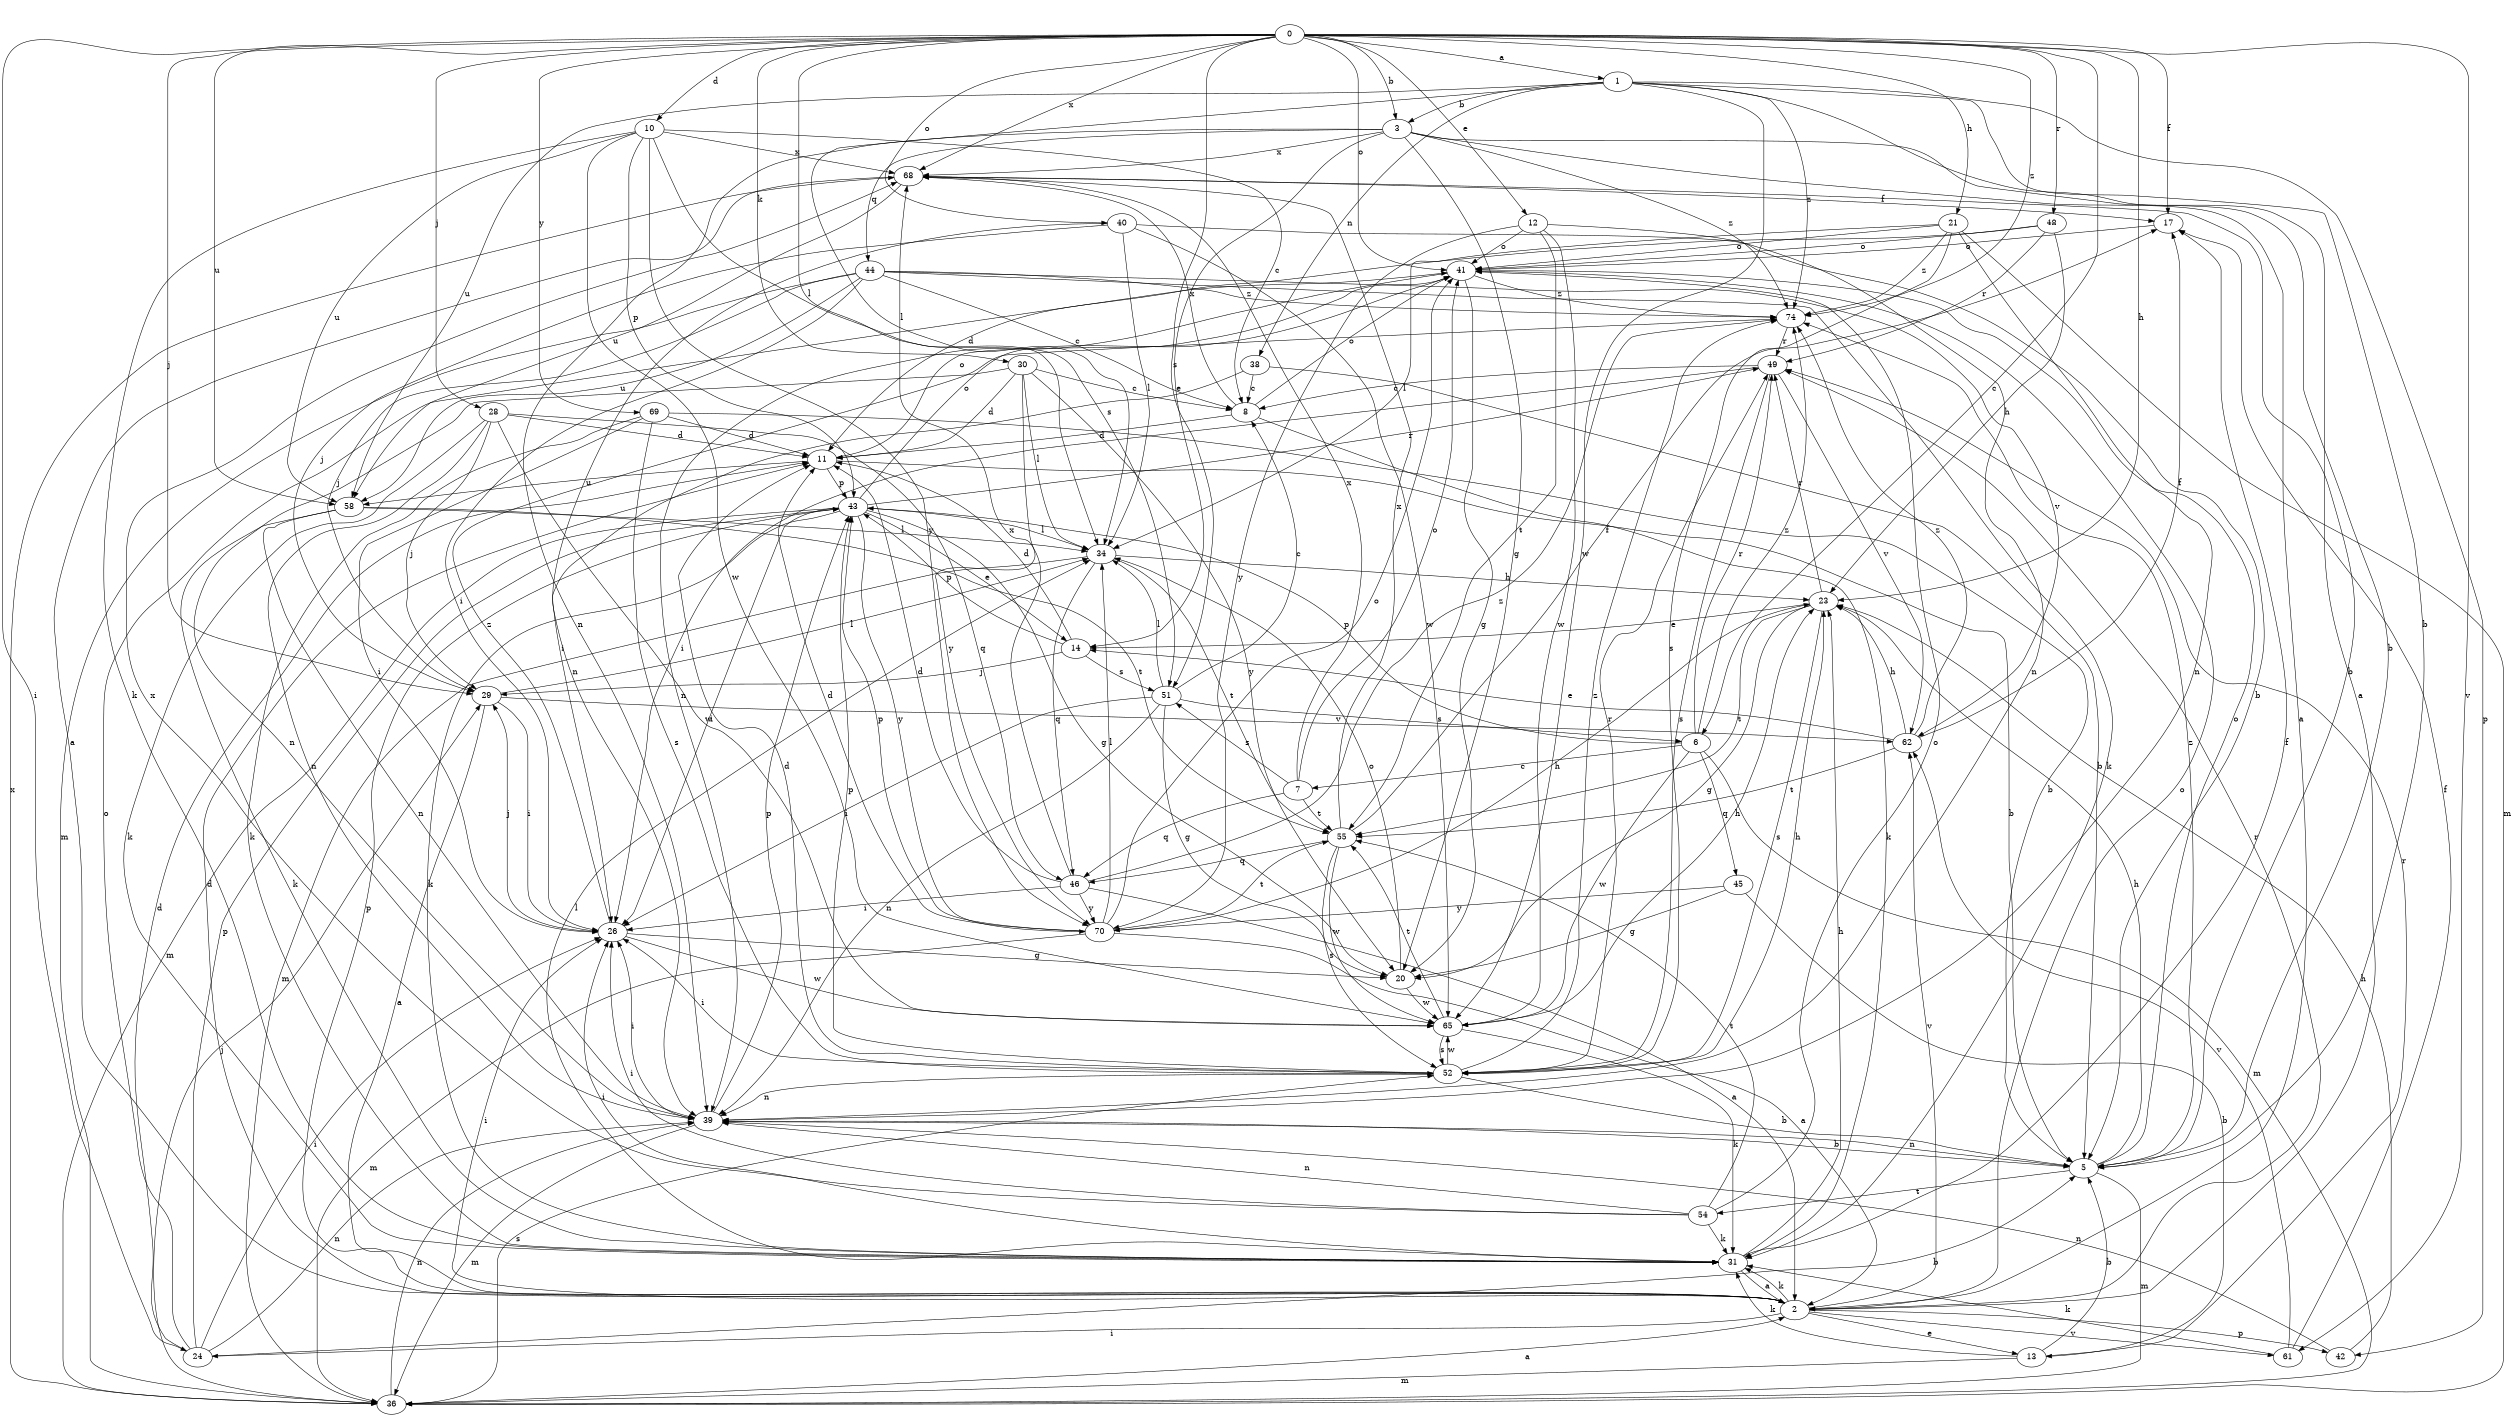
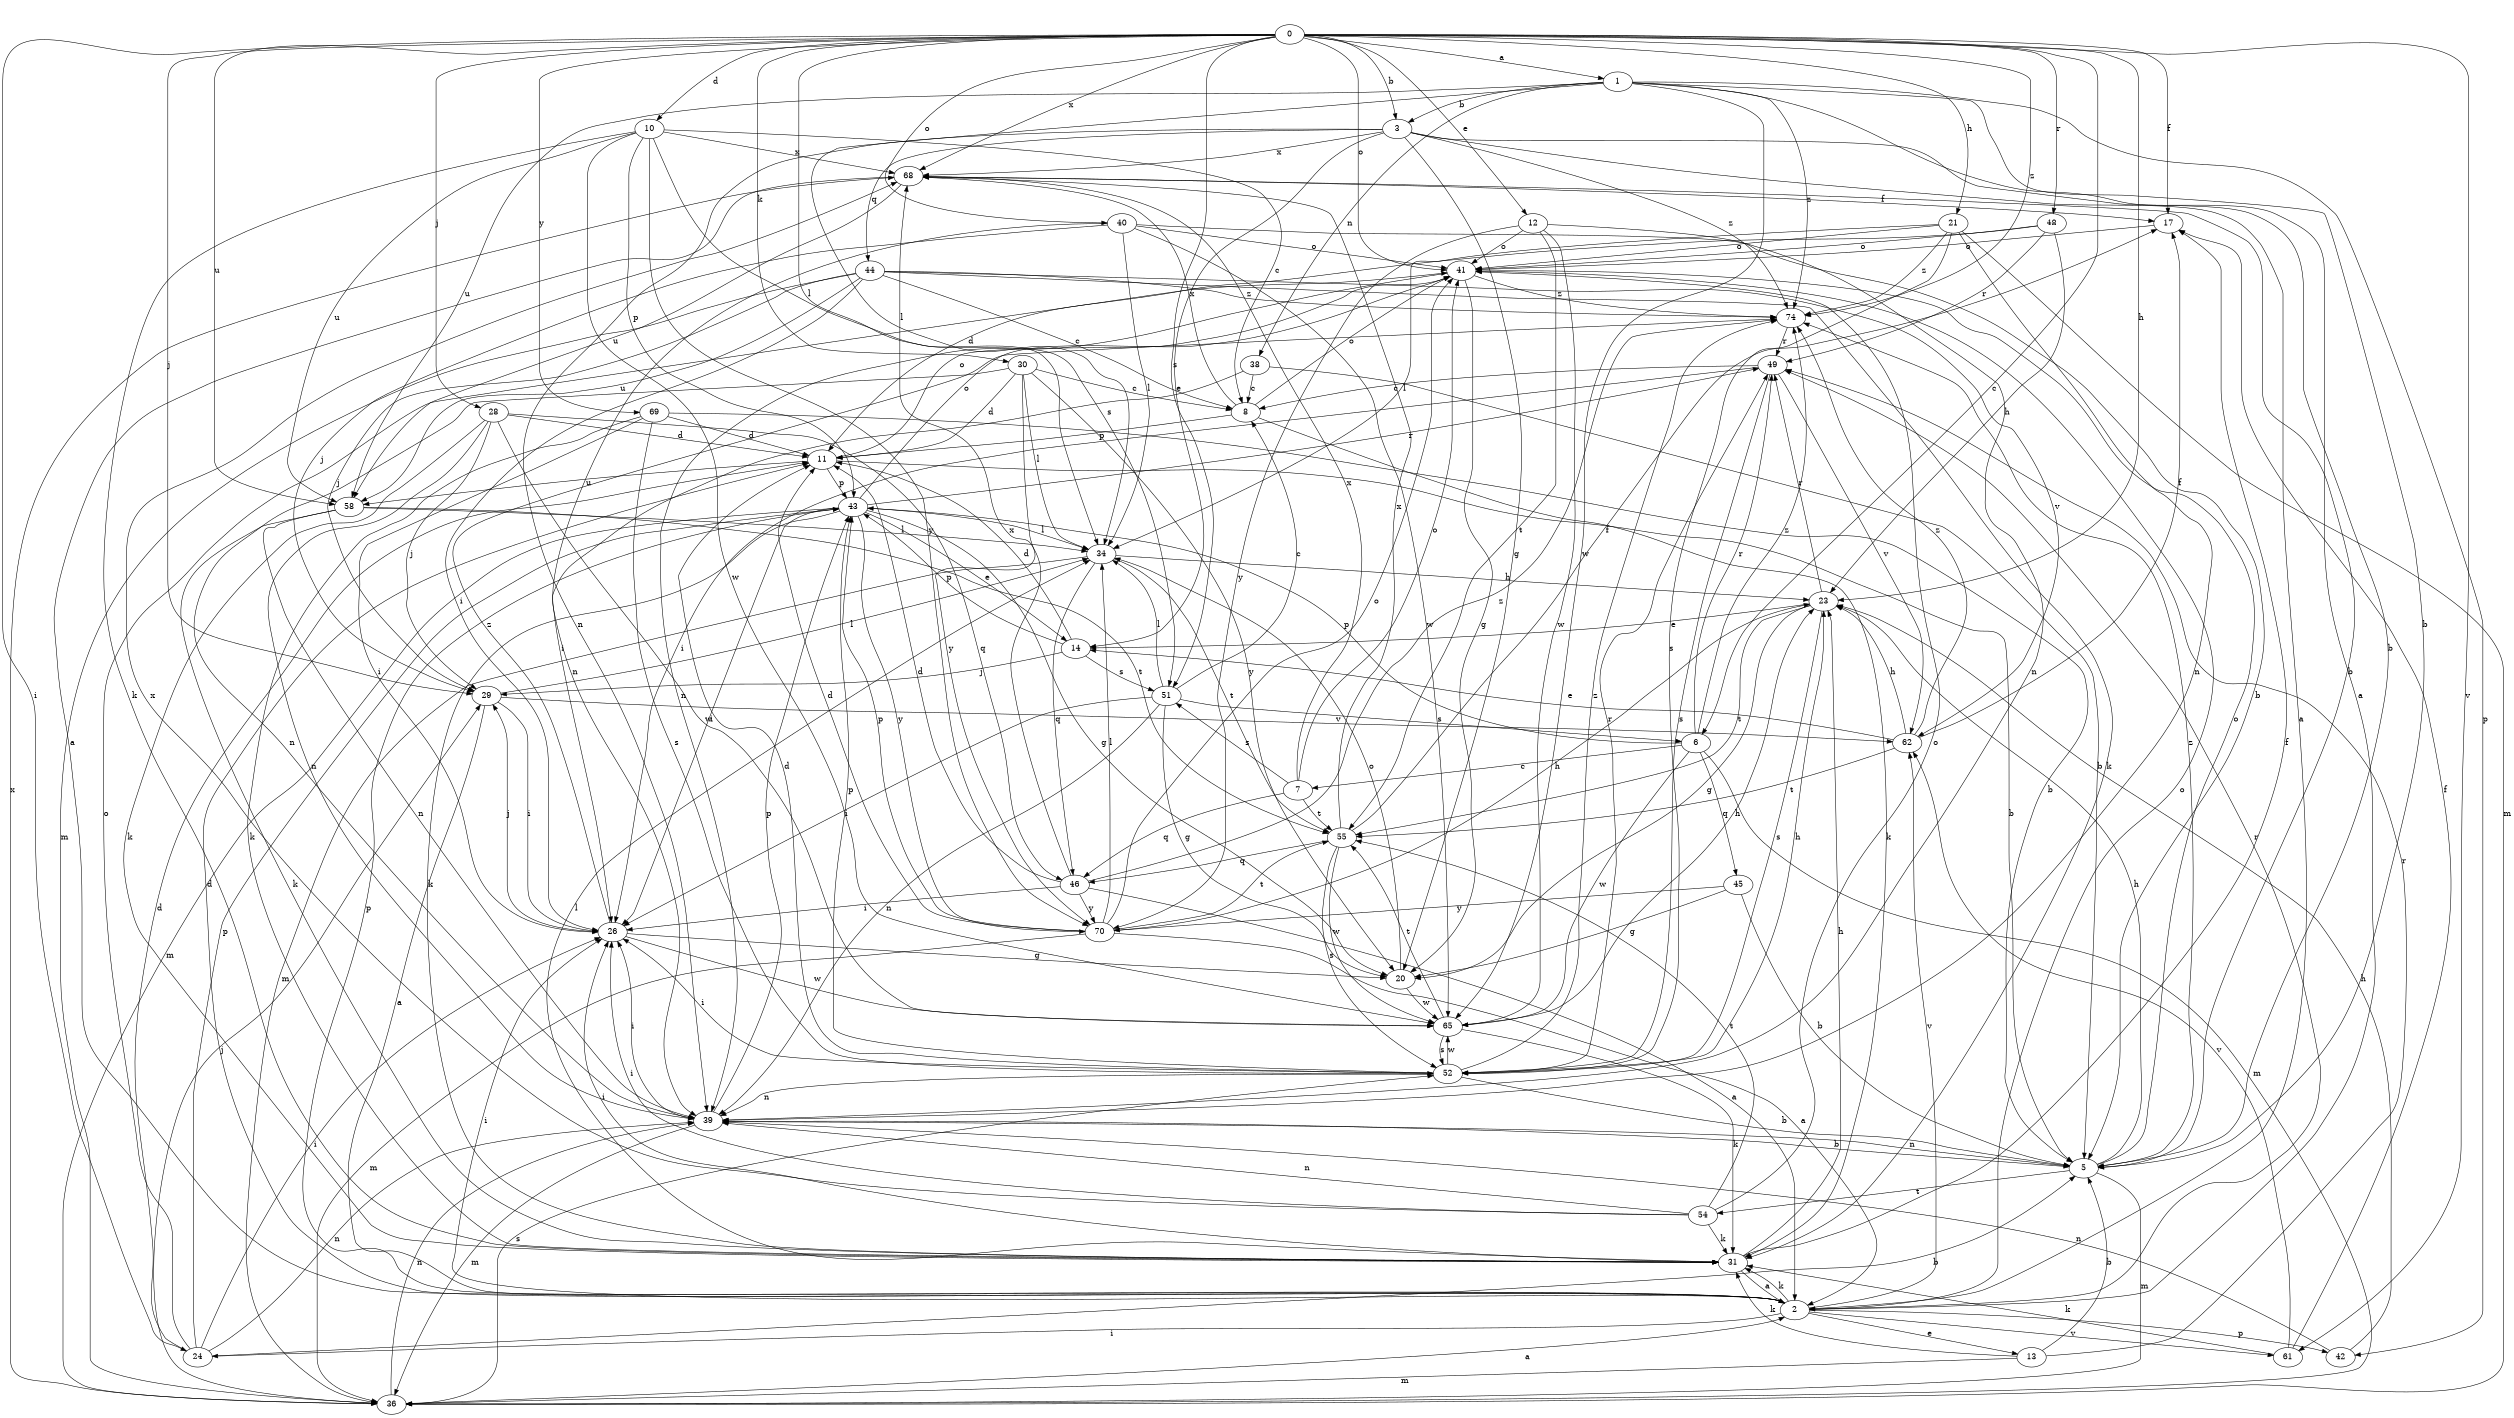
edge "40" -> "41": added, label "o"
edge "8" -> "11": label "d" -> "p"
edge "45" -> "13": now "45" -> "5"
